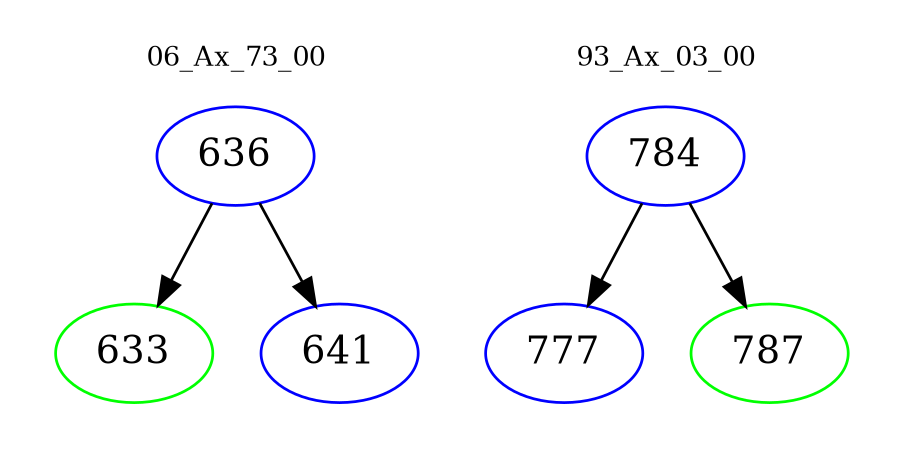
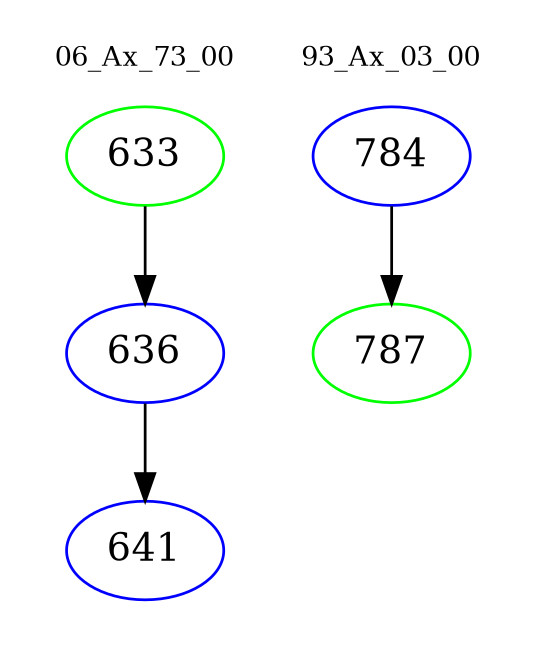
edge "636" -> "633": reversed
node "777": removed
